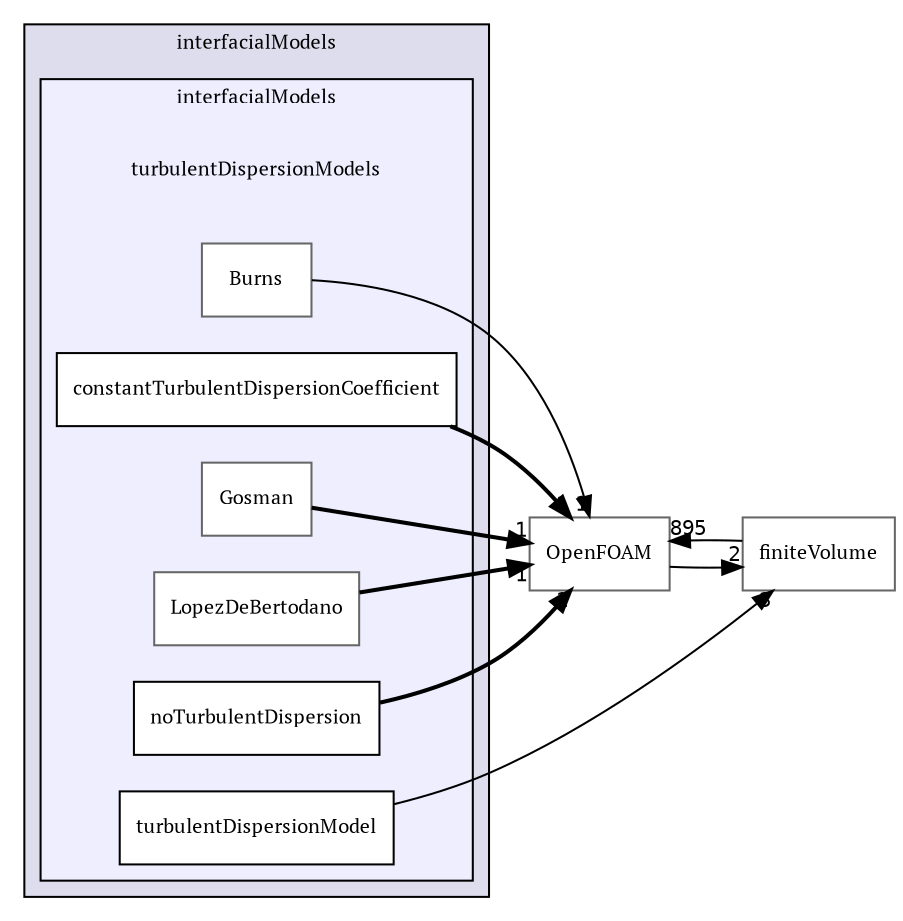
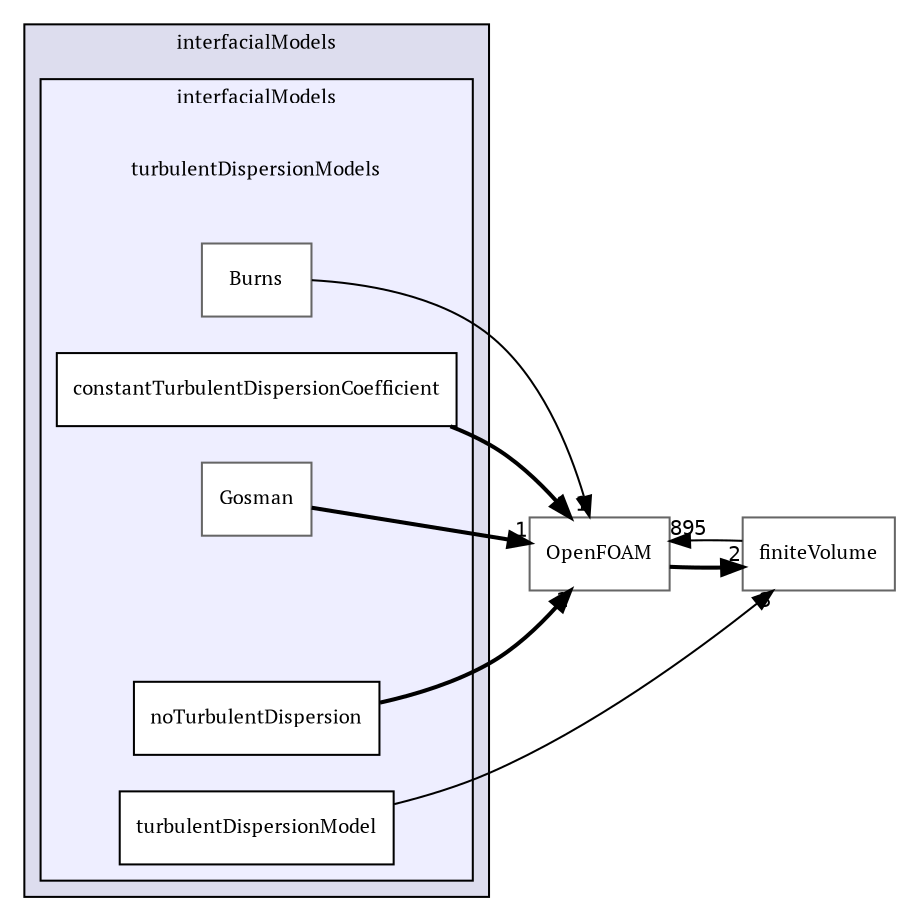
edge "OpenFOAM" -> "finiteVolume": style solid -> bold
node "LopezDeBertodano": removed
